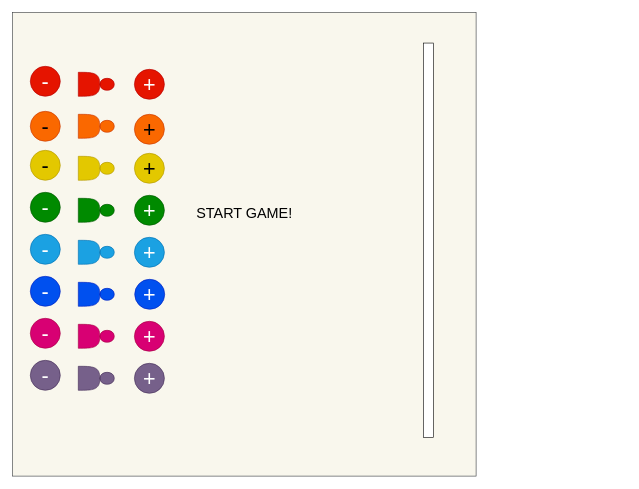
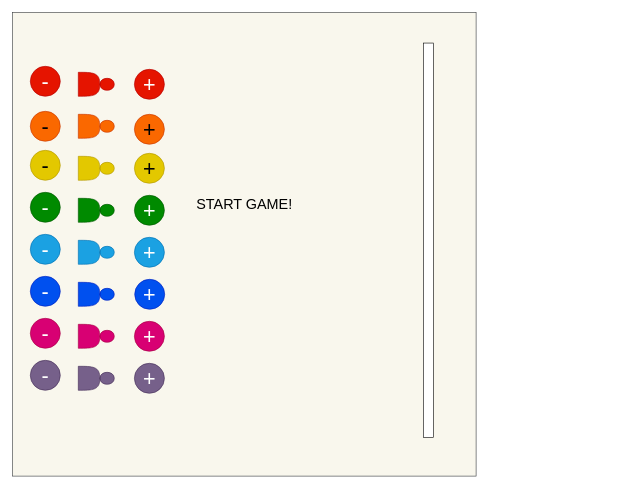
node "START GAME!": moved (244, 210) -> (244, 201)
